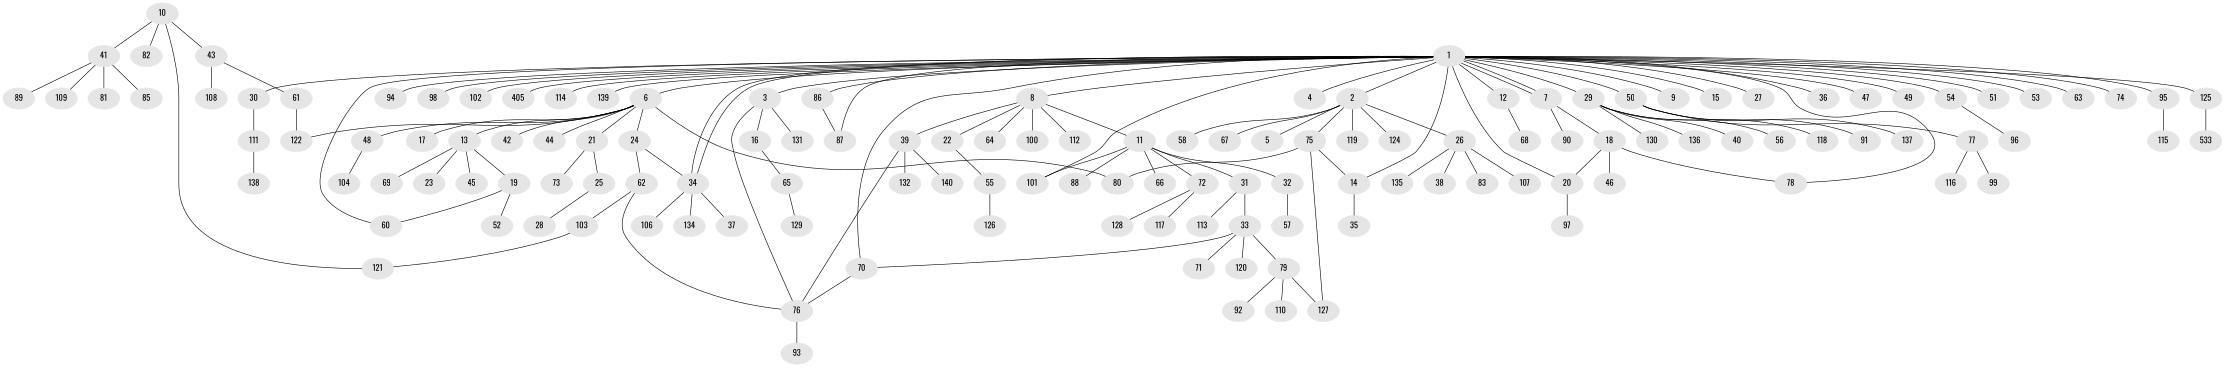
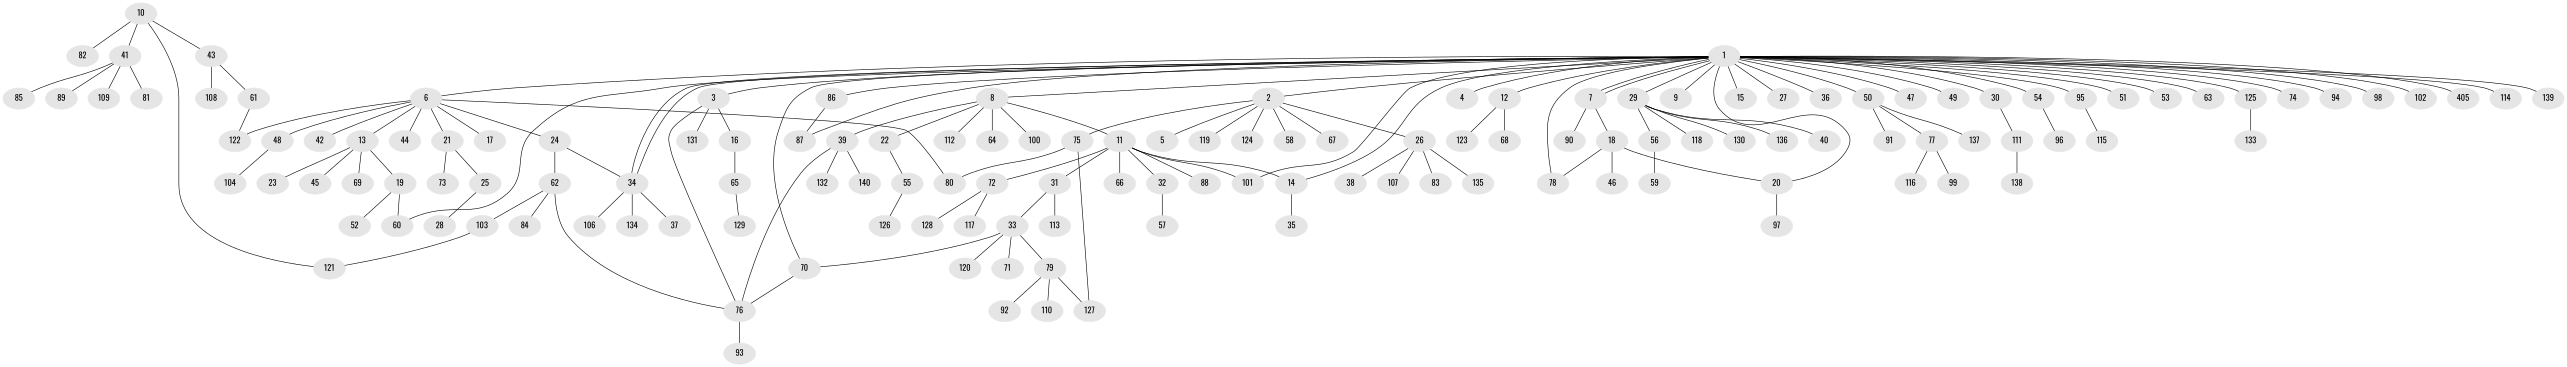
node "123": added
node "533": label "533" -> "133"
edge "75" -- "14": now "11" -- "14"
node "59": added
node "84": added
